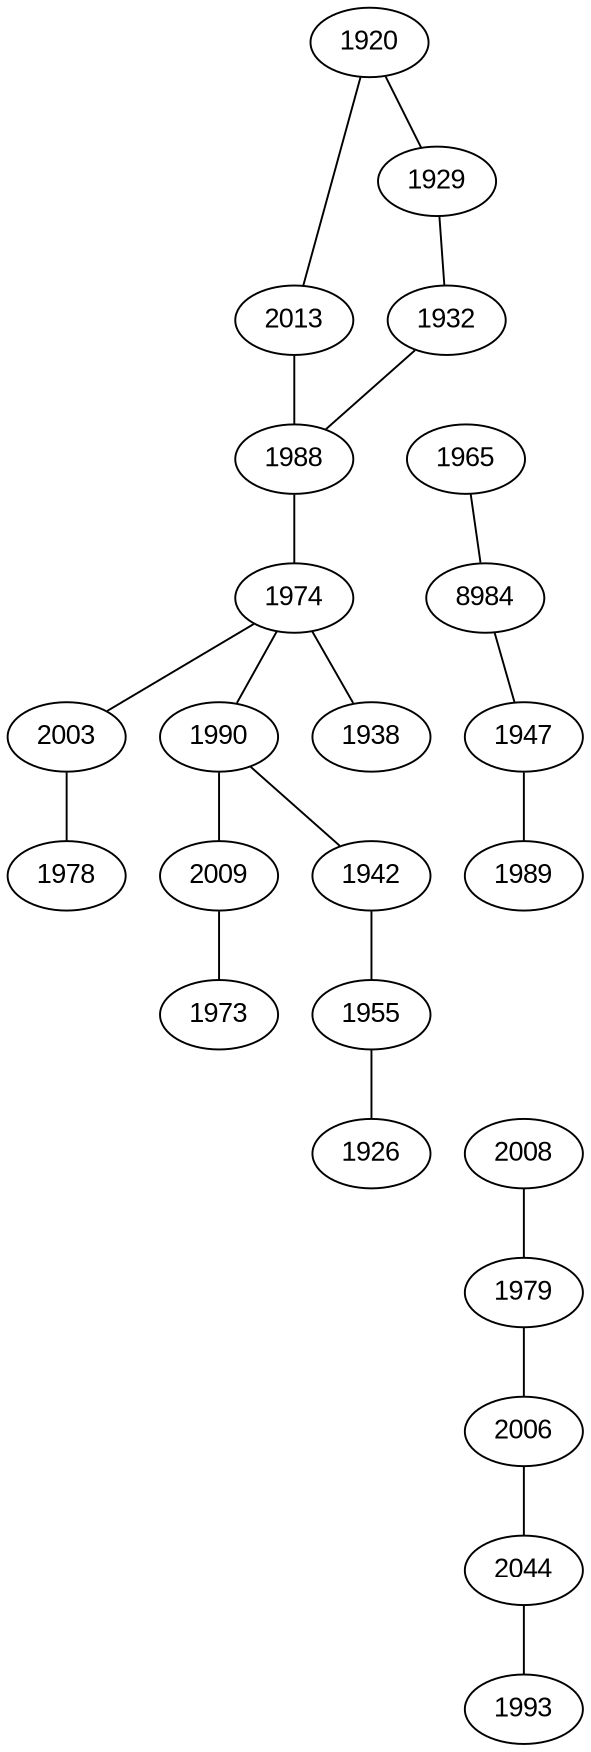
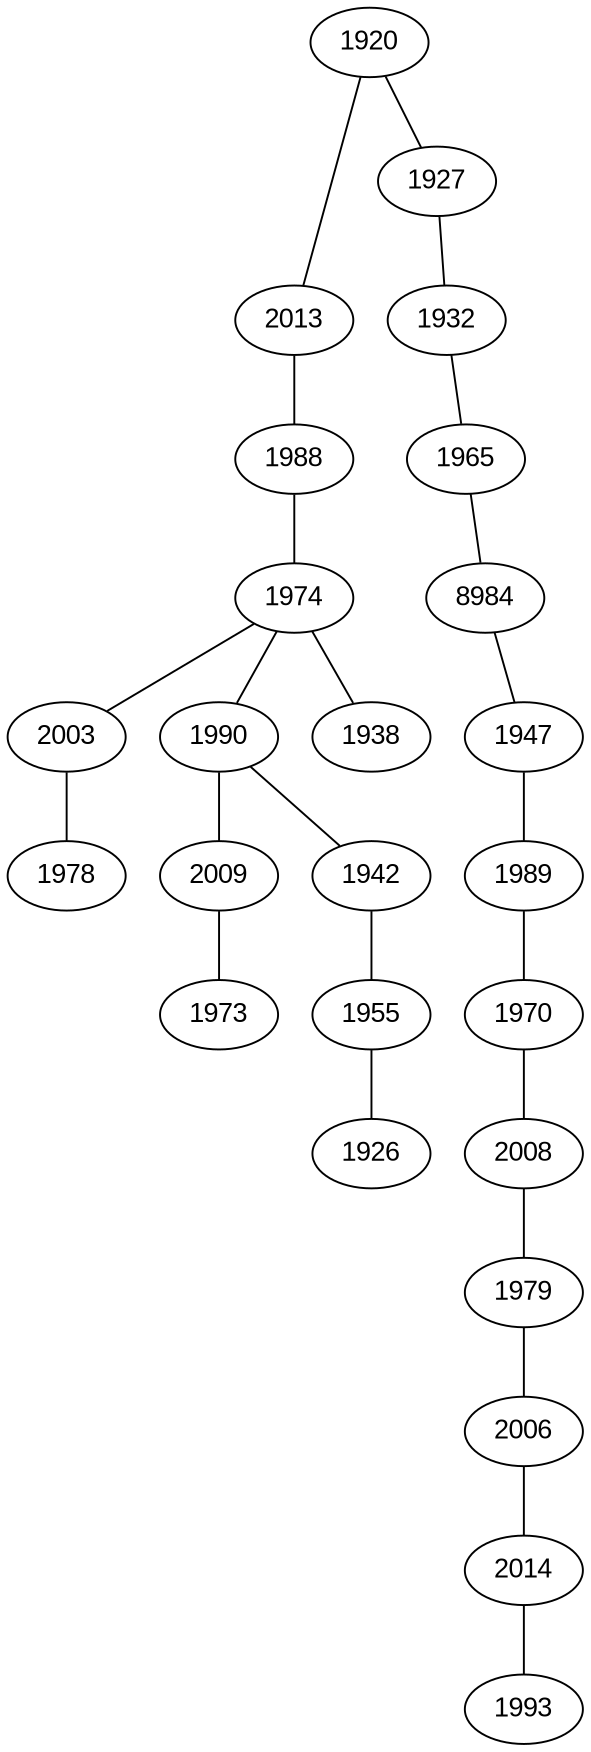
node "1929": label "1929" -> "1927"
edge "1932" -- "1988": now "1932" -- "1965"
node "1970": added
node "2044": label "2044" -> "2014"
